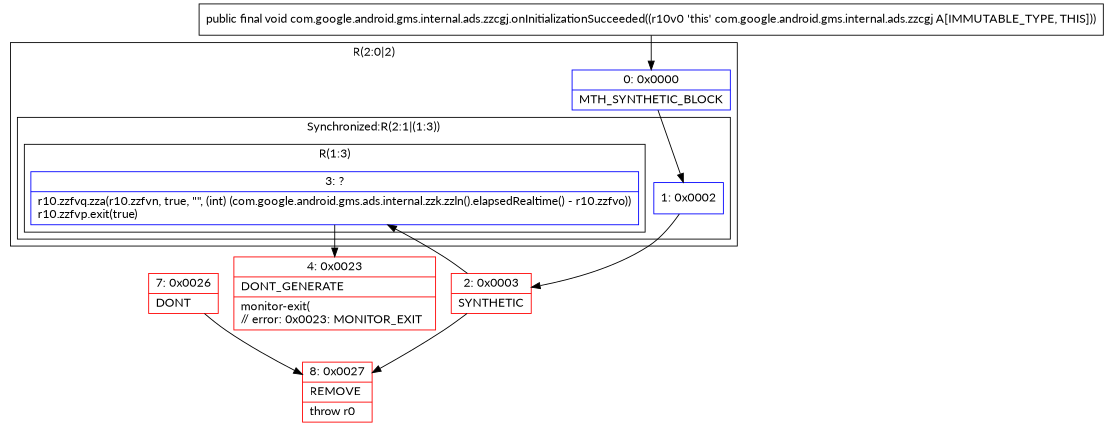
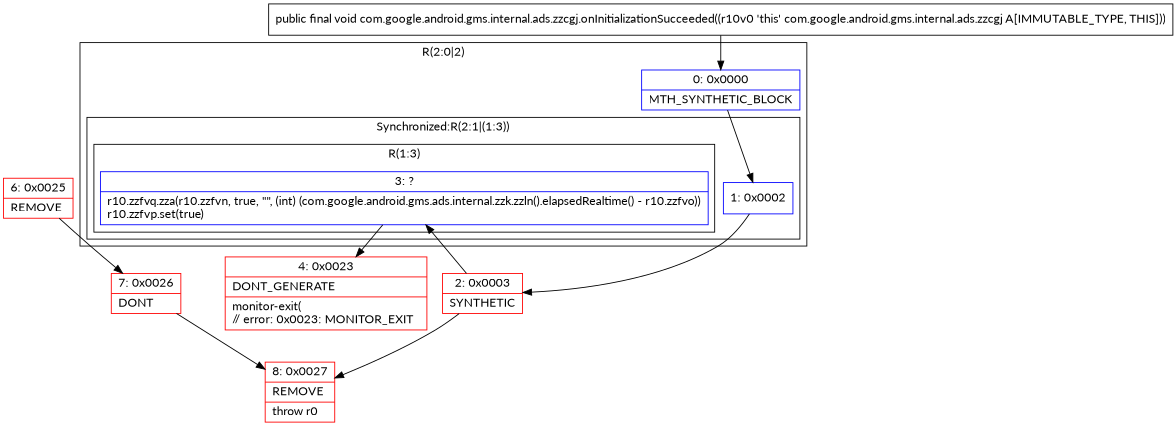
node "6: 0x0025": added
node "3: ?": text "r10.zzfvp.exit(true)" -> "r10.zzfvp.set(true)"
